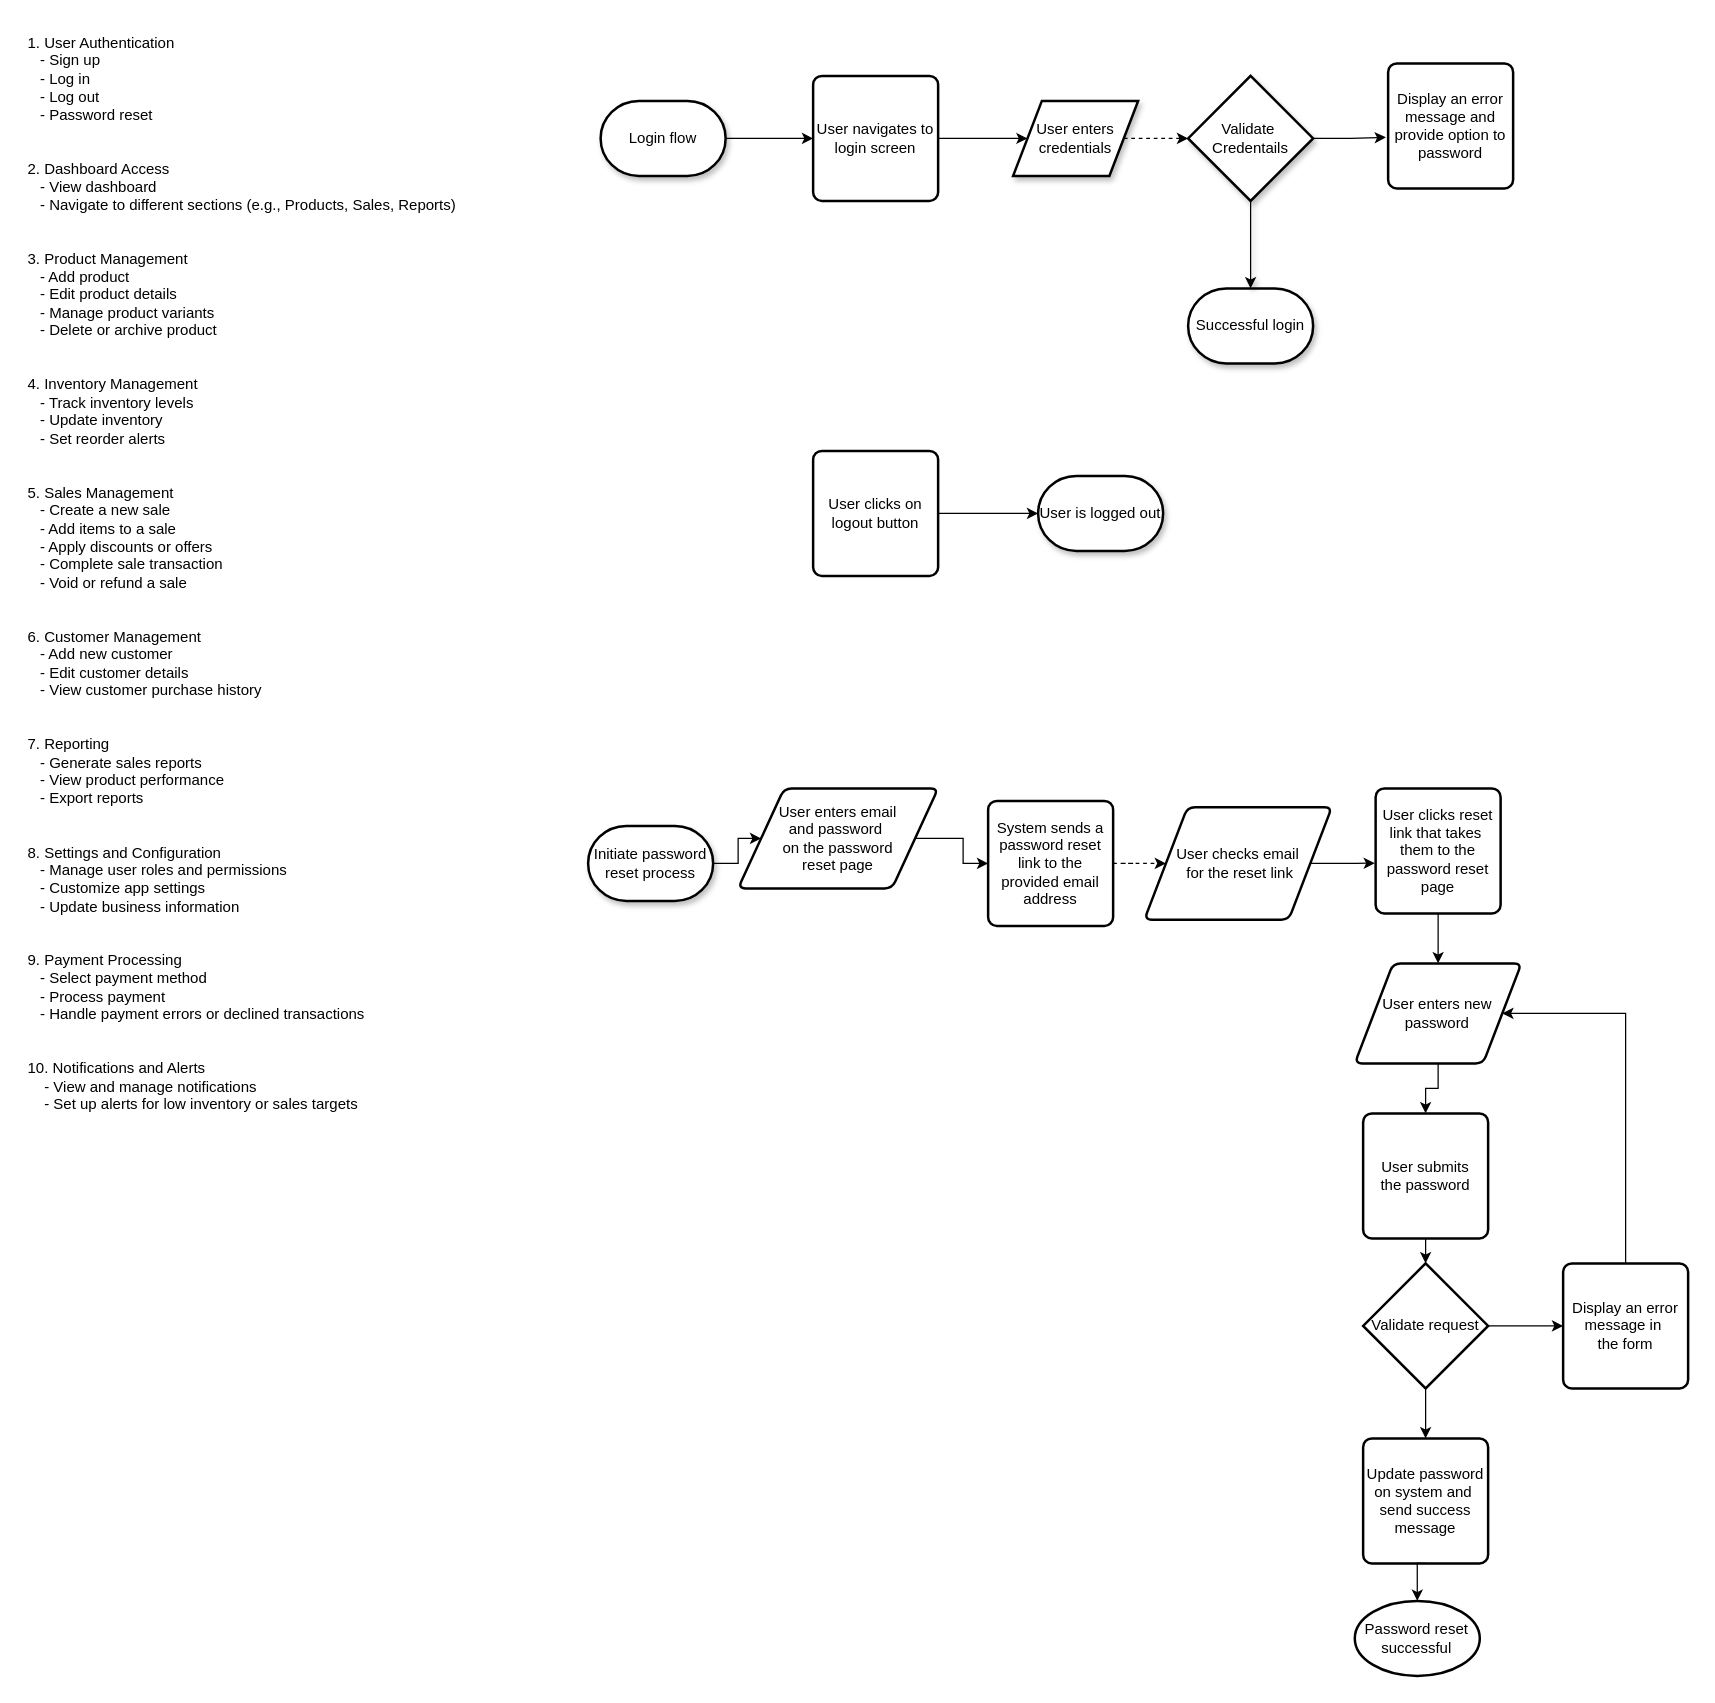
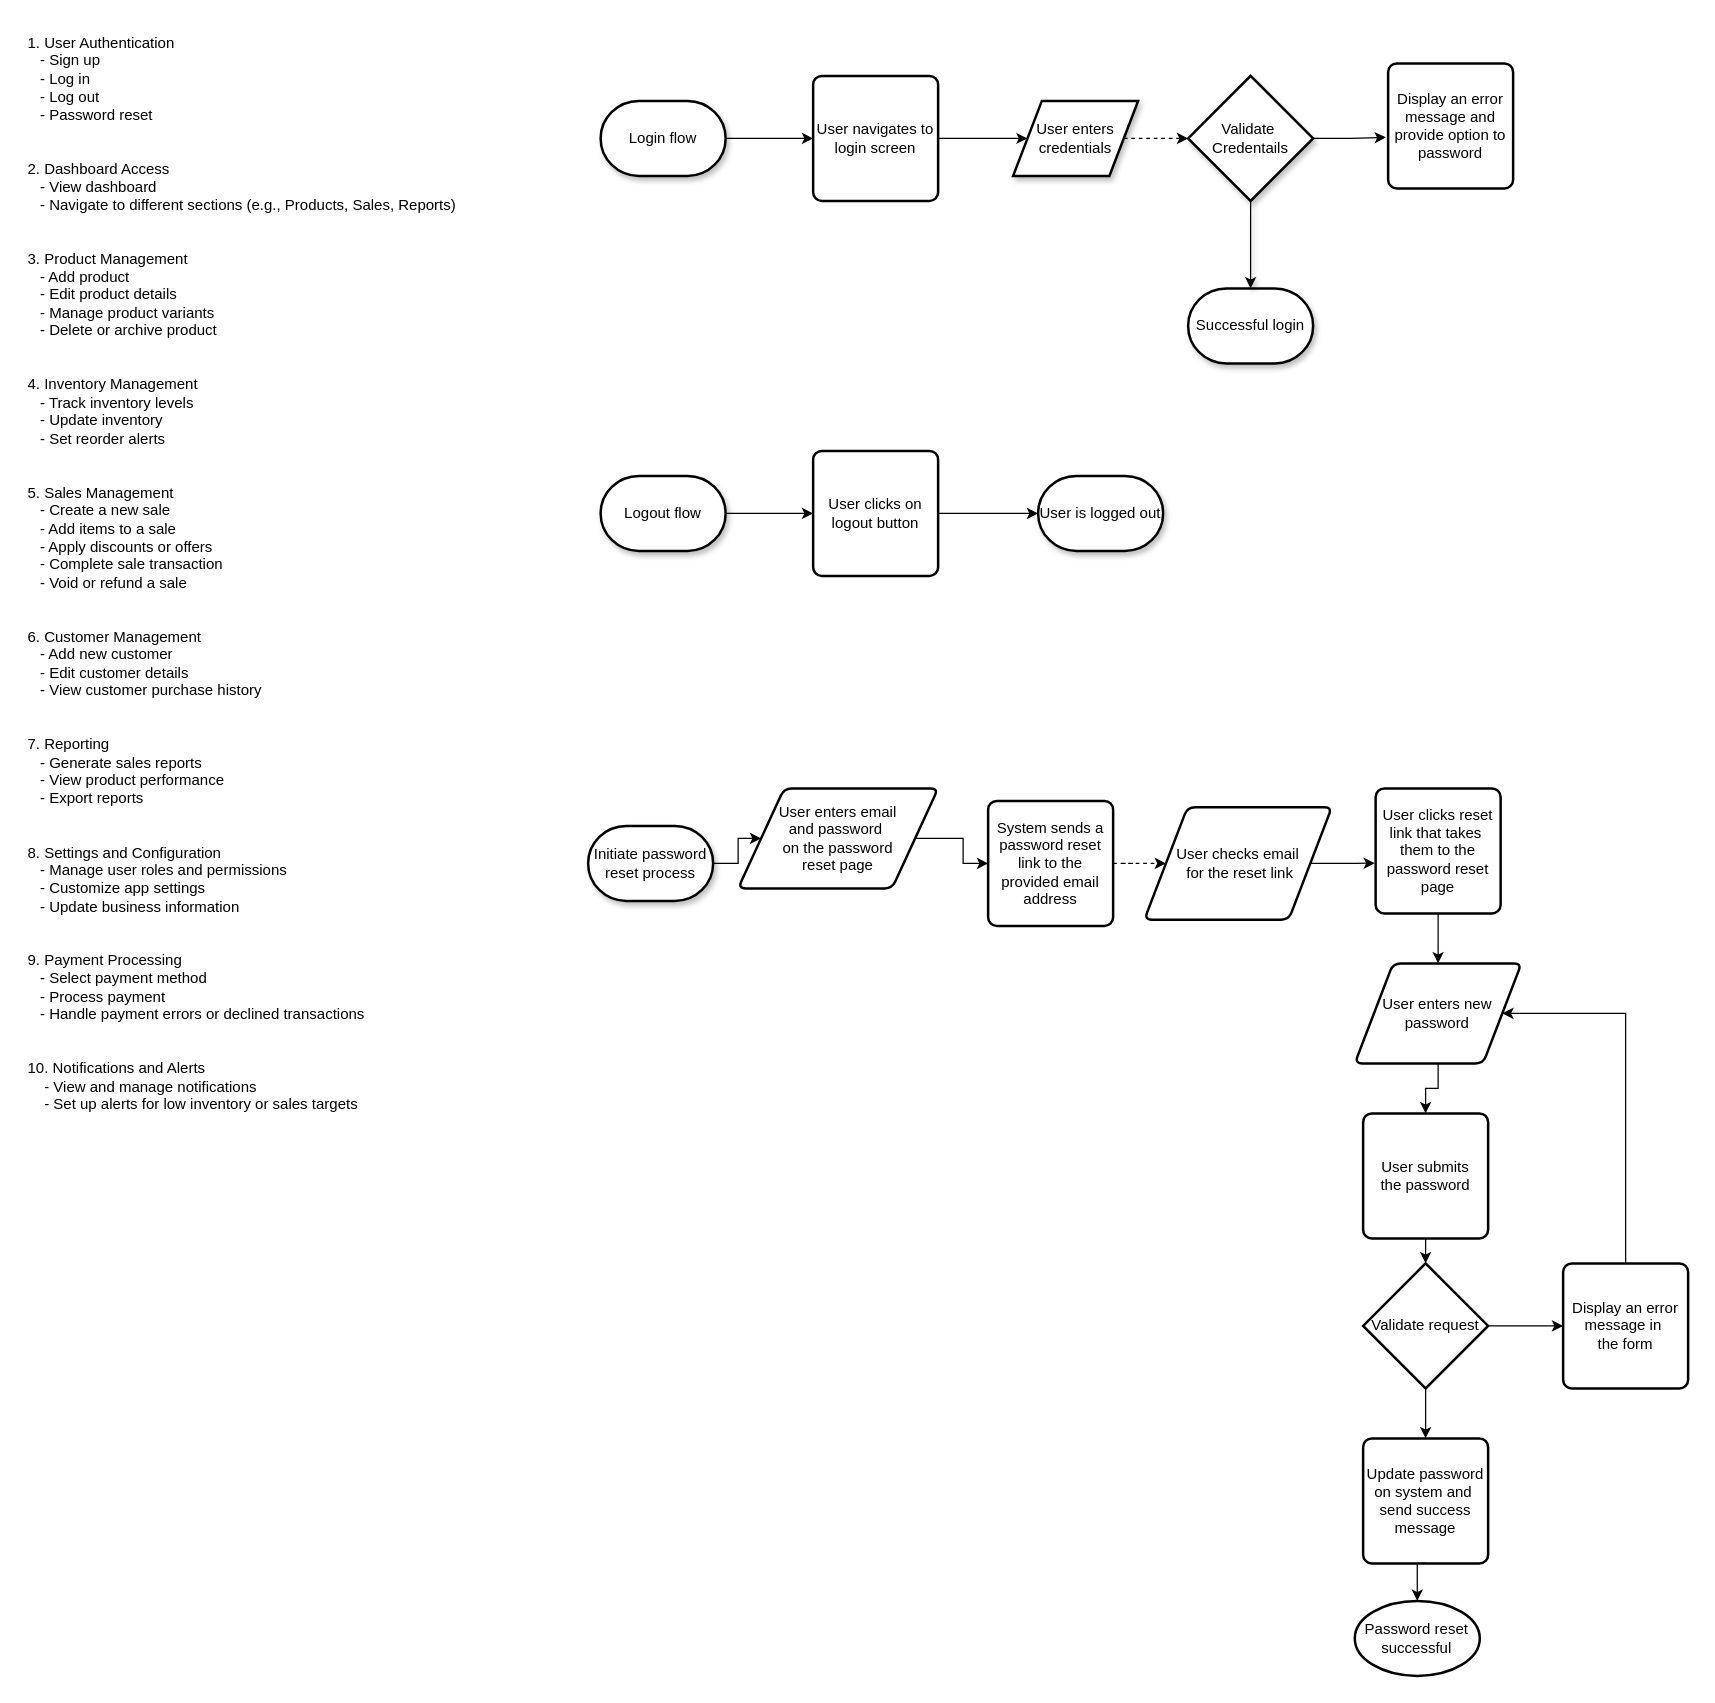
node "Logout flow": added
edge "Logout flow" -> "User clicks on logout button": added
